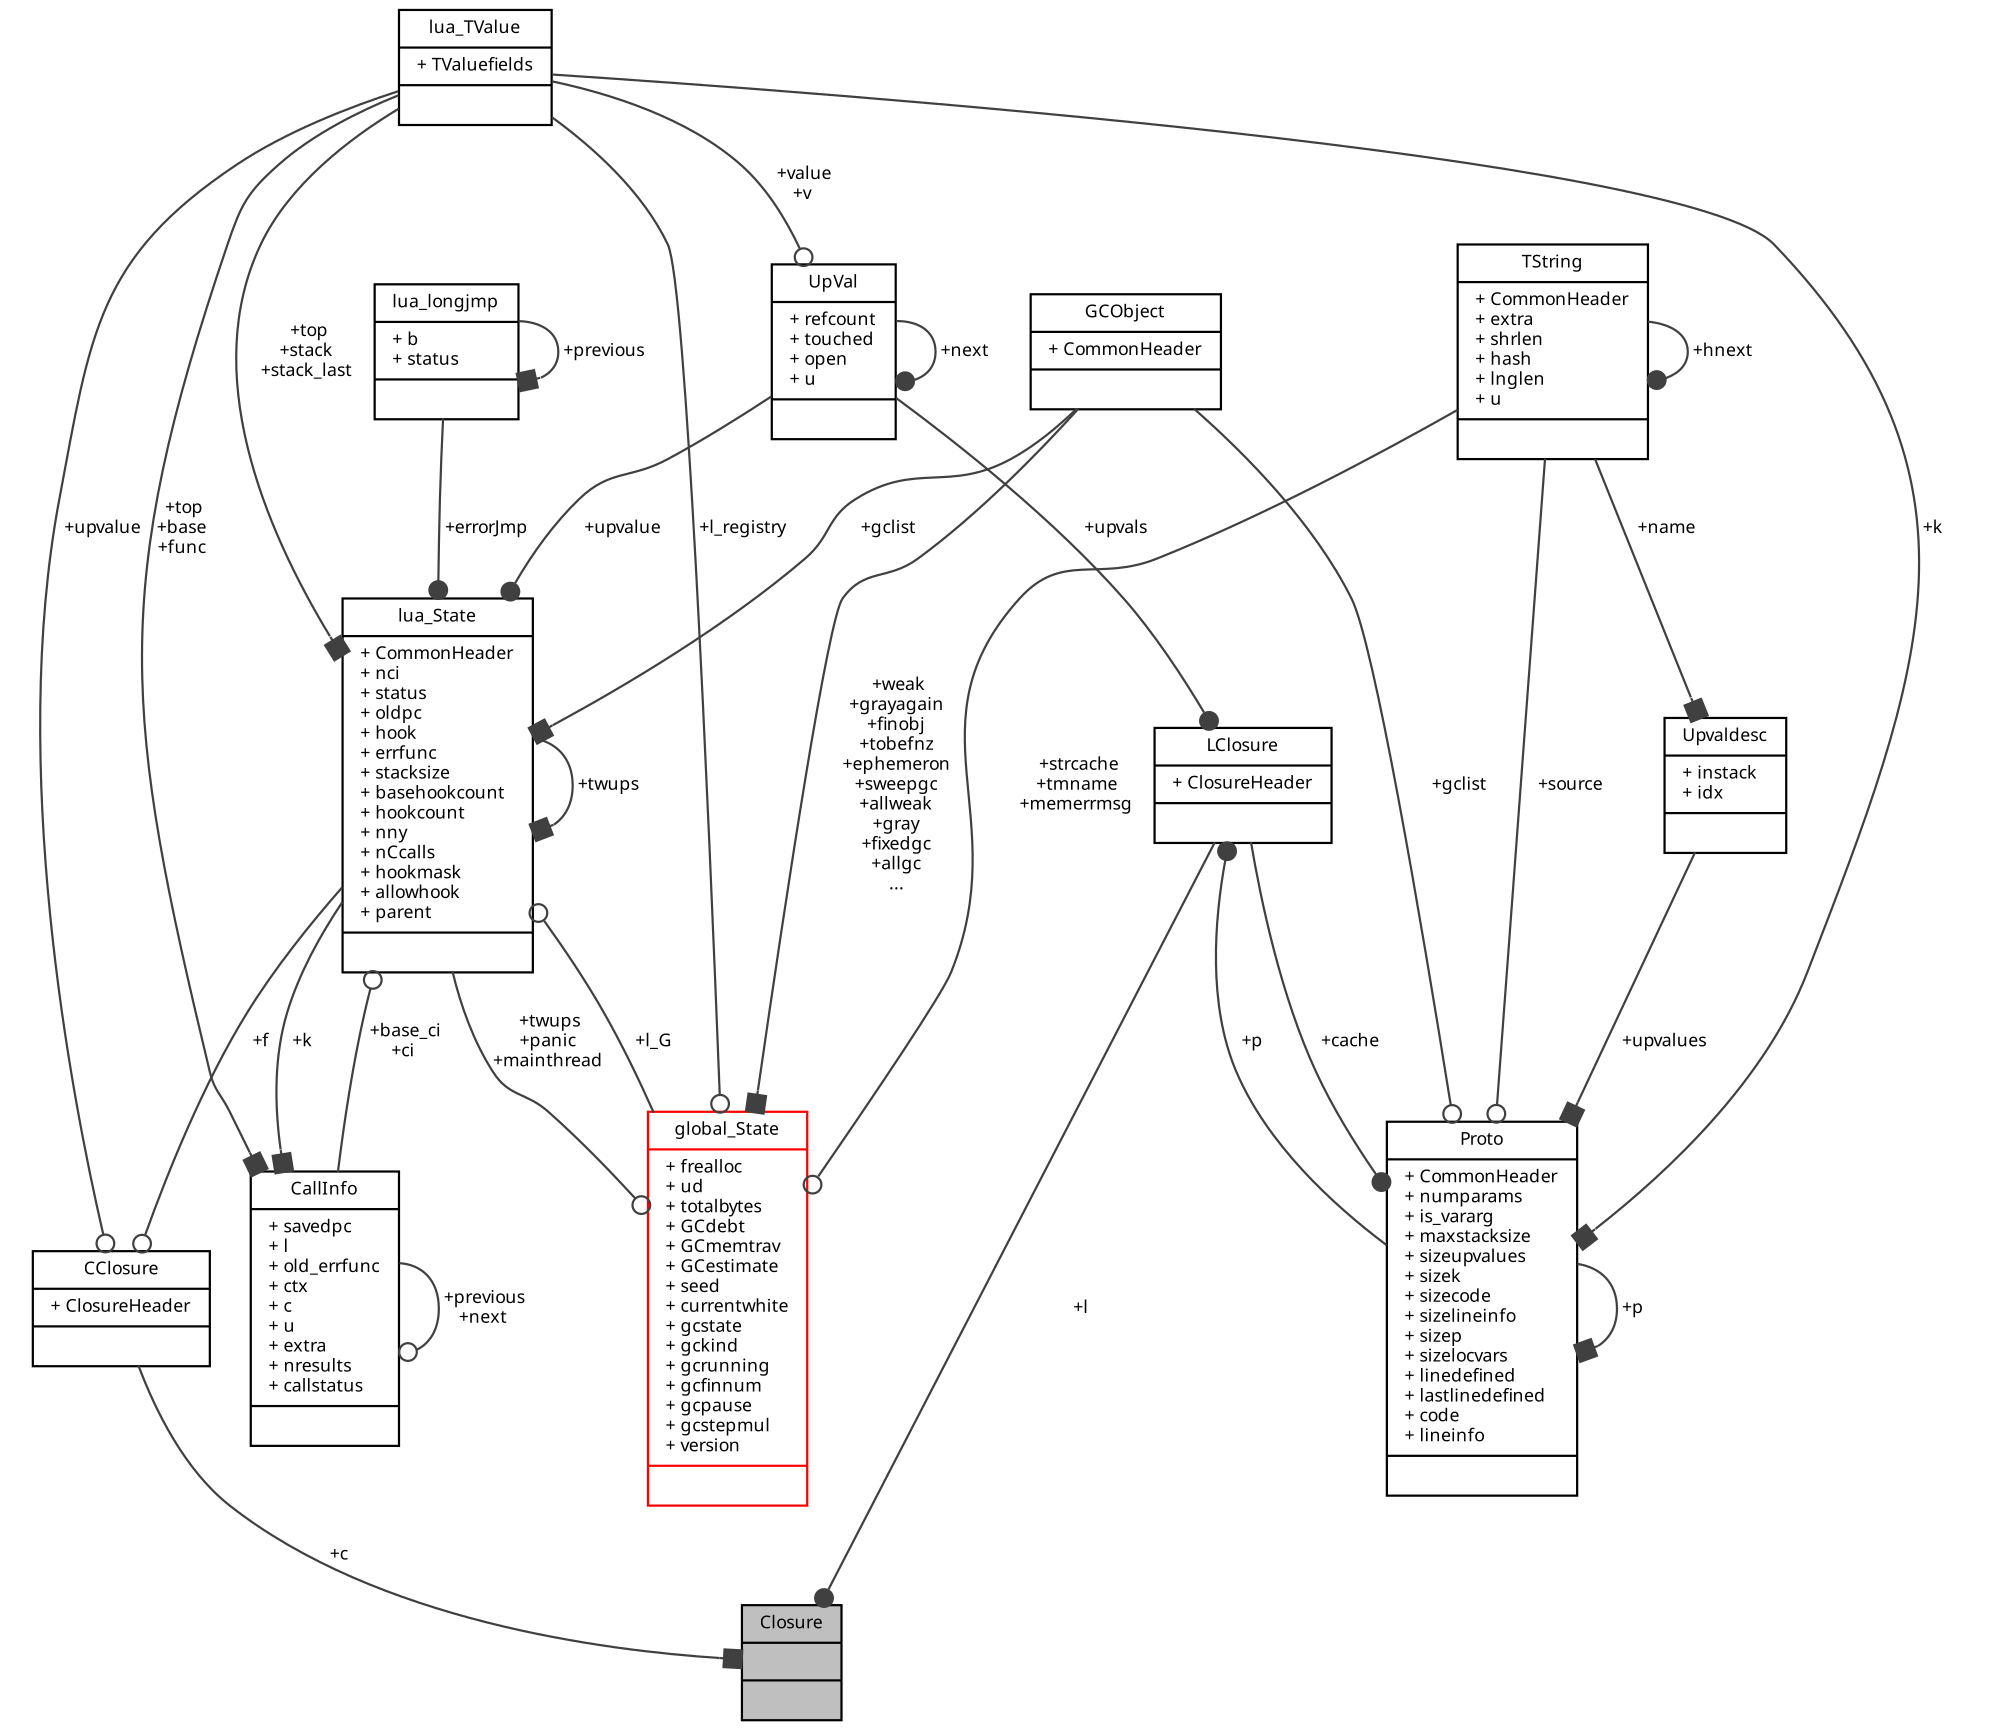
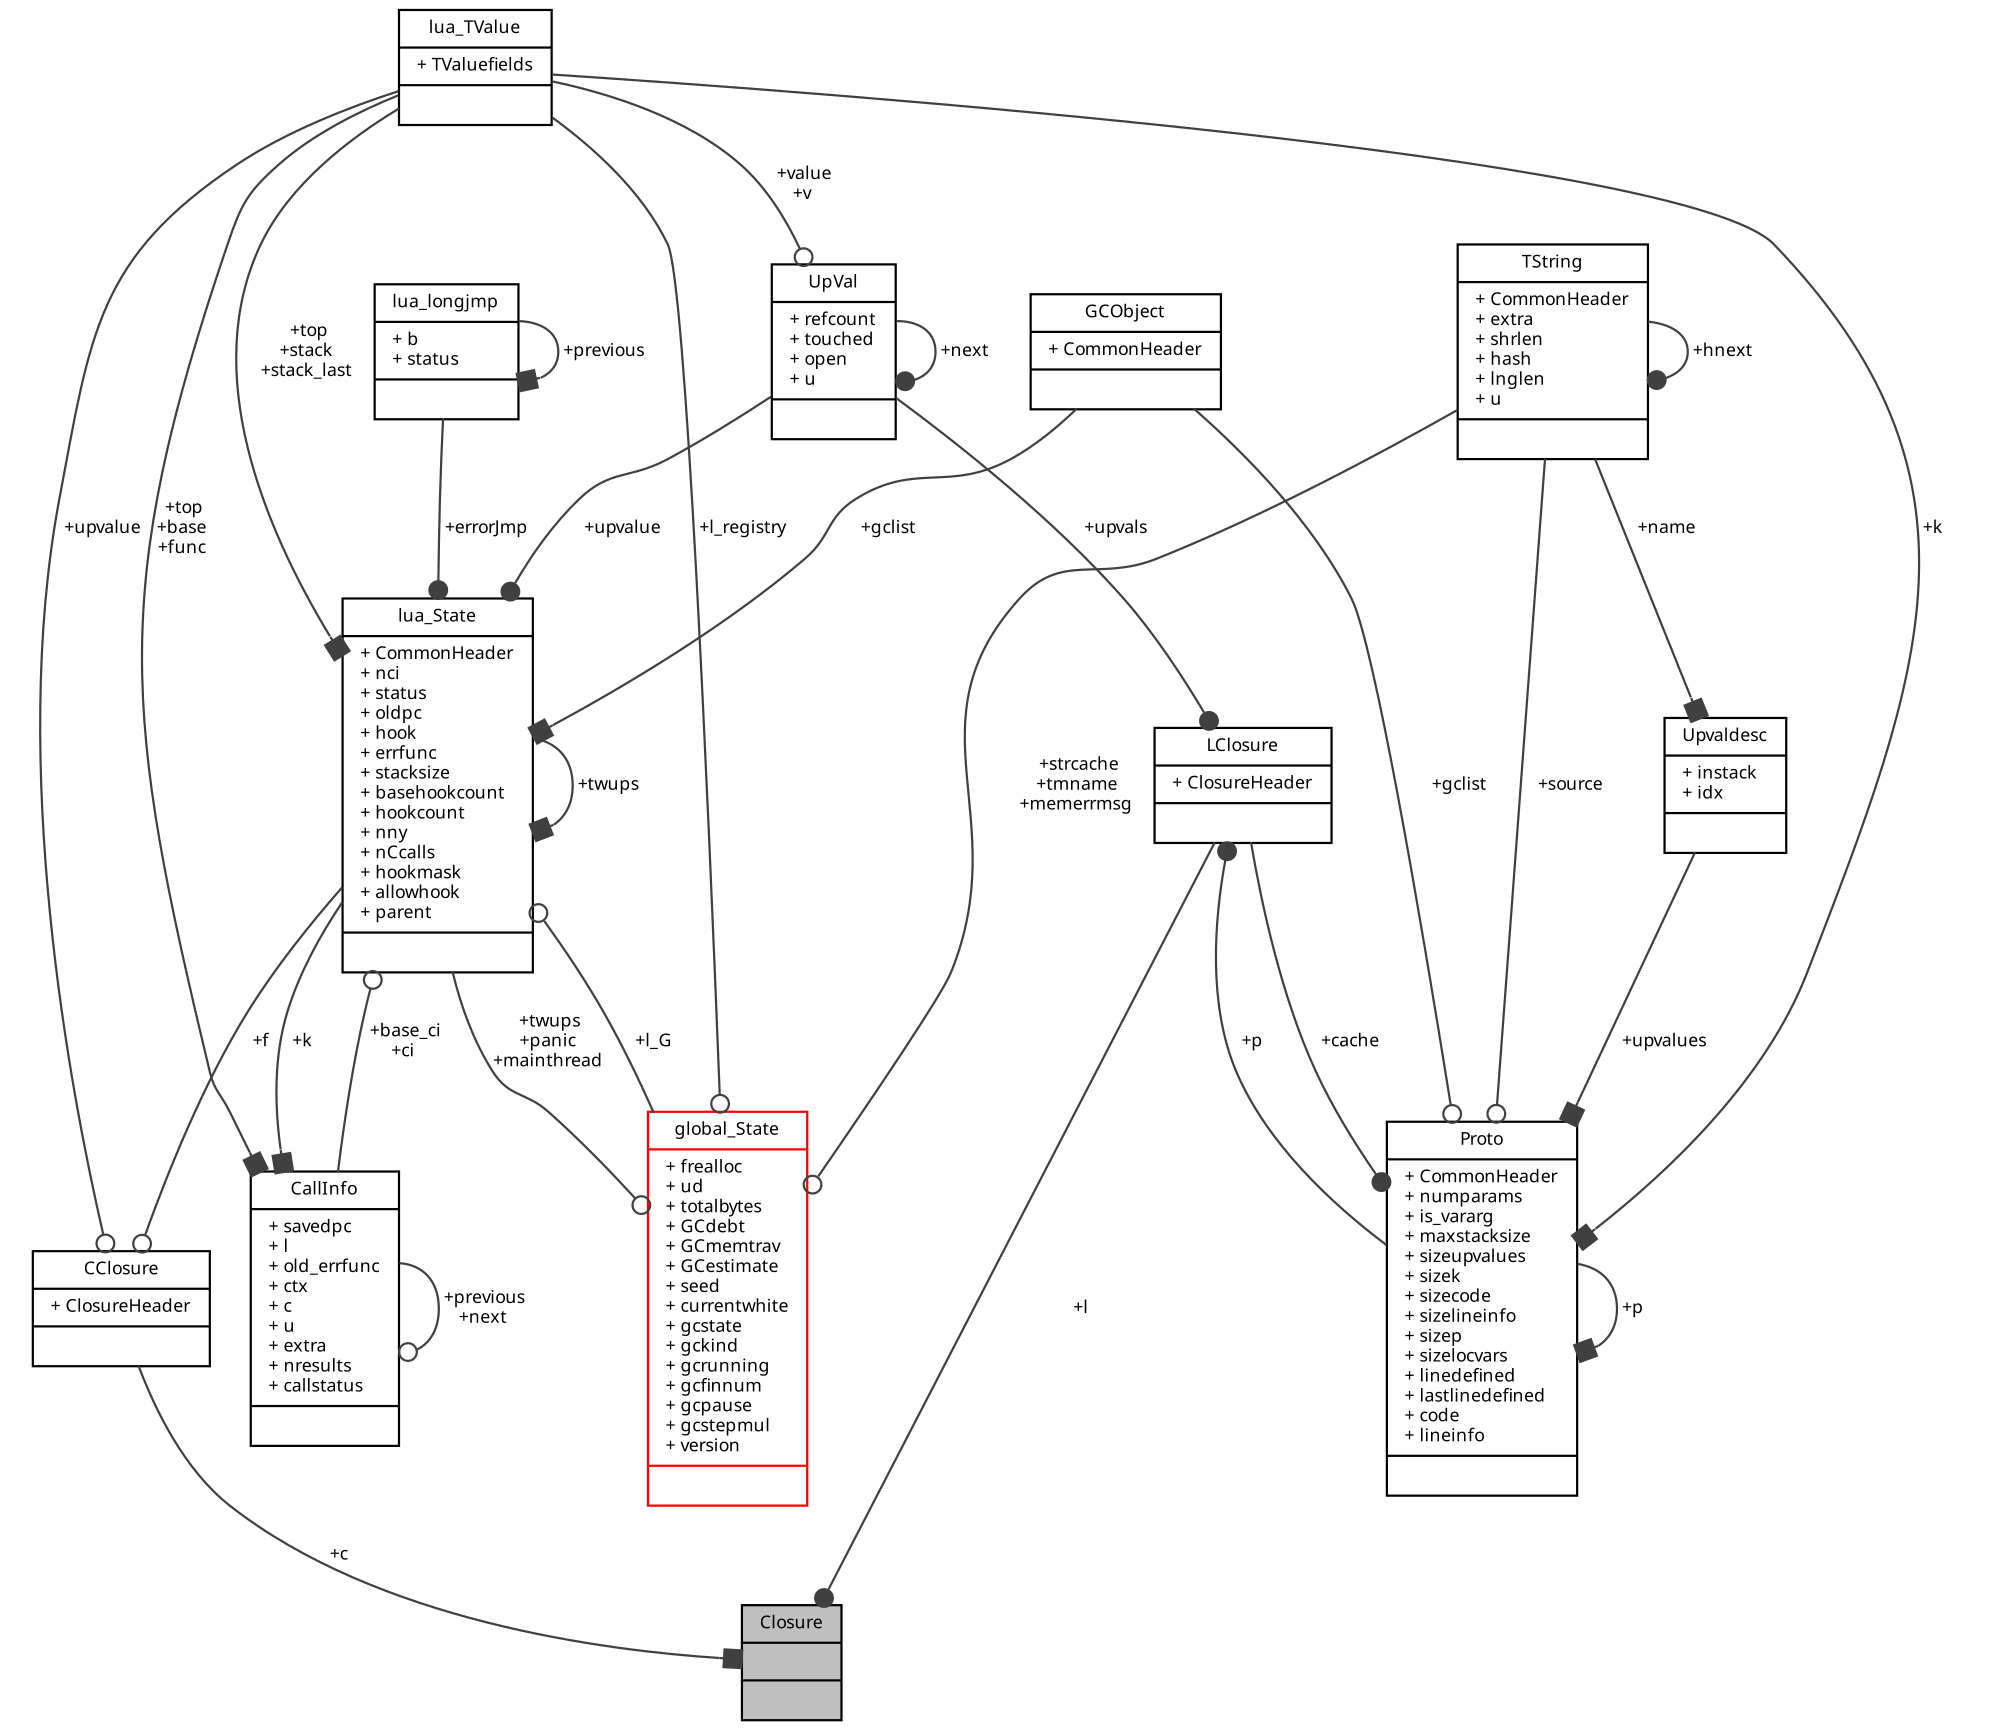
edge "GCObject" -> "global_State": removed, label "+weak +grayagain +finobj +tobefnz +ephemeron +sweepgc +allweak +gray +fixedgc +allgc ..."
